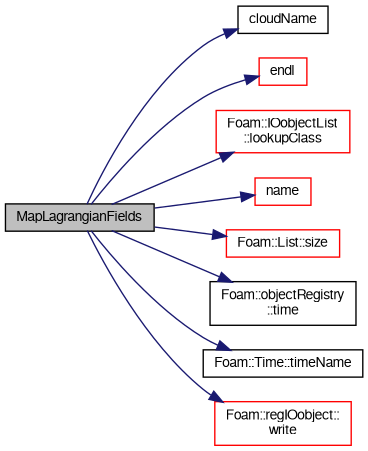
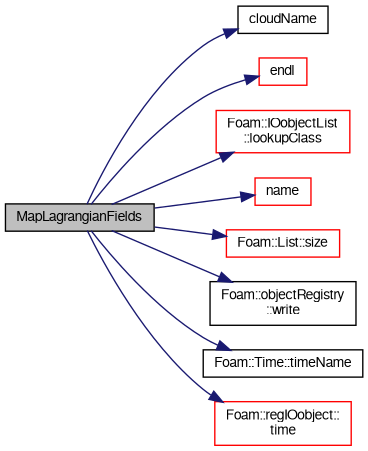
node "Foam::objectRegistry ::time": label "Foam::objectRegistry ::time" -> "Foam::objectRegistry ::write"
node "Foam::regIOobject:: write": label "Foam::regIOobject:: write" -> "Foam::regIOobject:: time"
